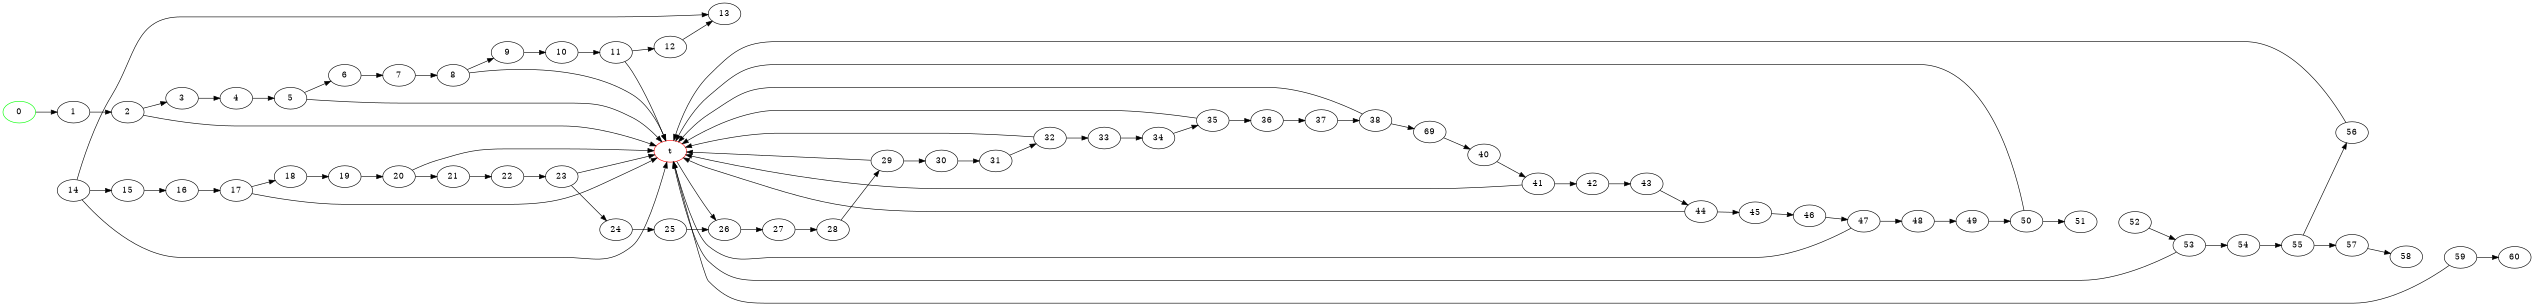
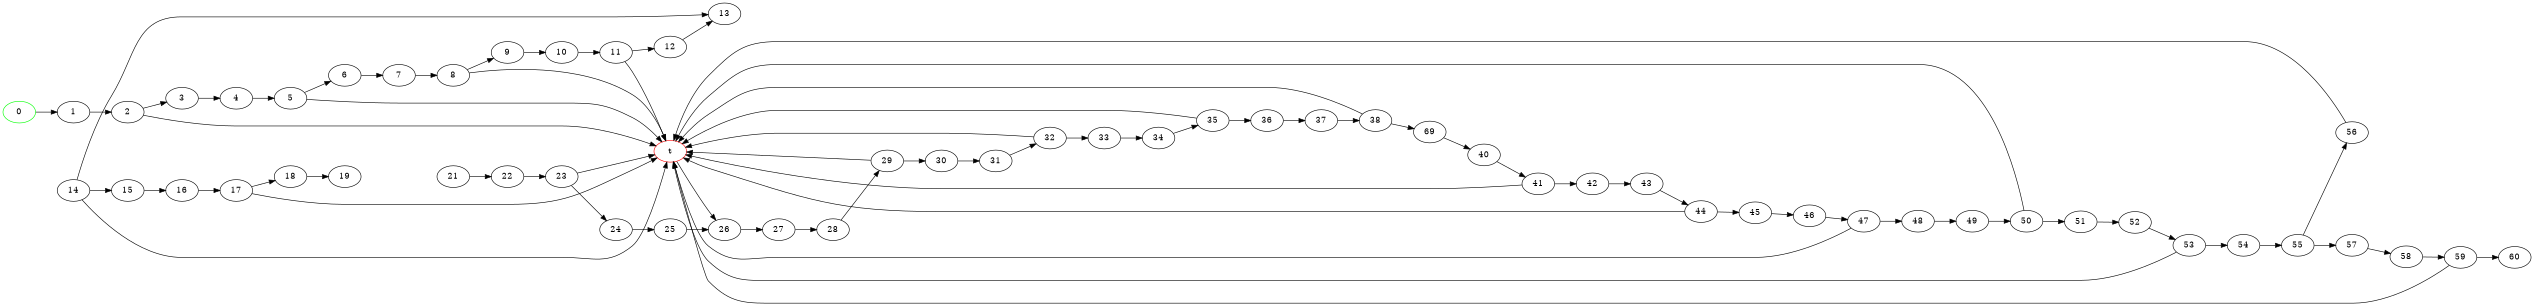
node "20": removed
edge "51" -> "52": added
edge "58" -> "59": added
